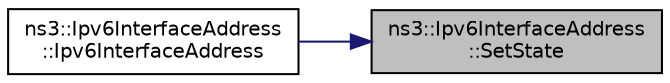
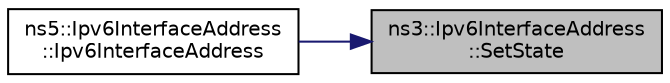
node "ns3::Ipv6InterfaceAddress ::Ipv6InterfaceAddress": label "ns3::Ipv6InterfaceAddress ::Ipv6InterfaceAddress" -> "ns5::Ipv6InterfaceAddress ::Ipv6InterfaceAddress"
